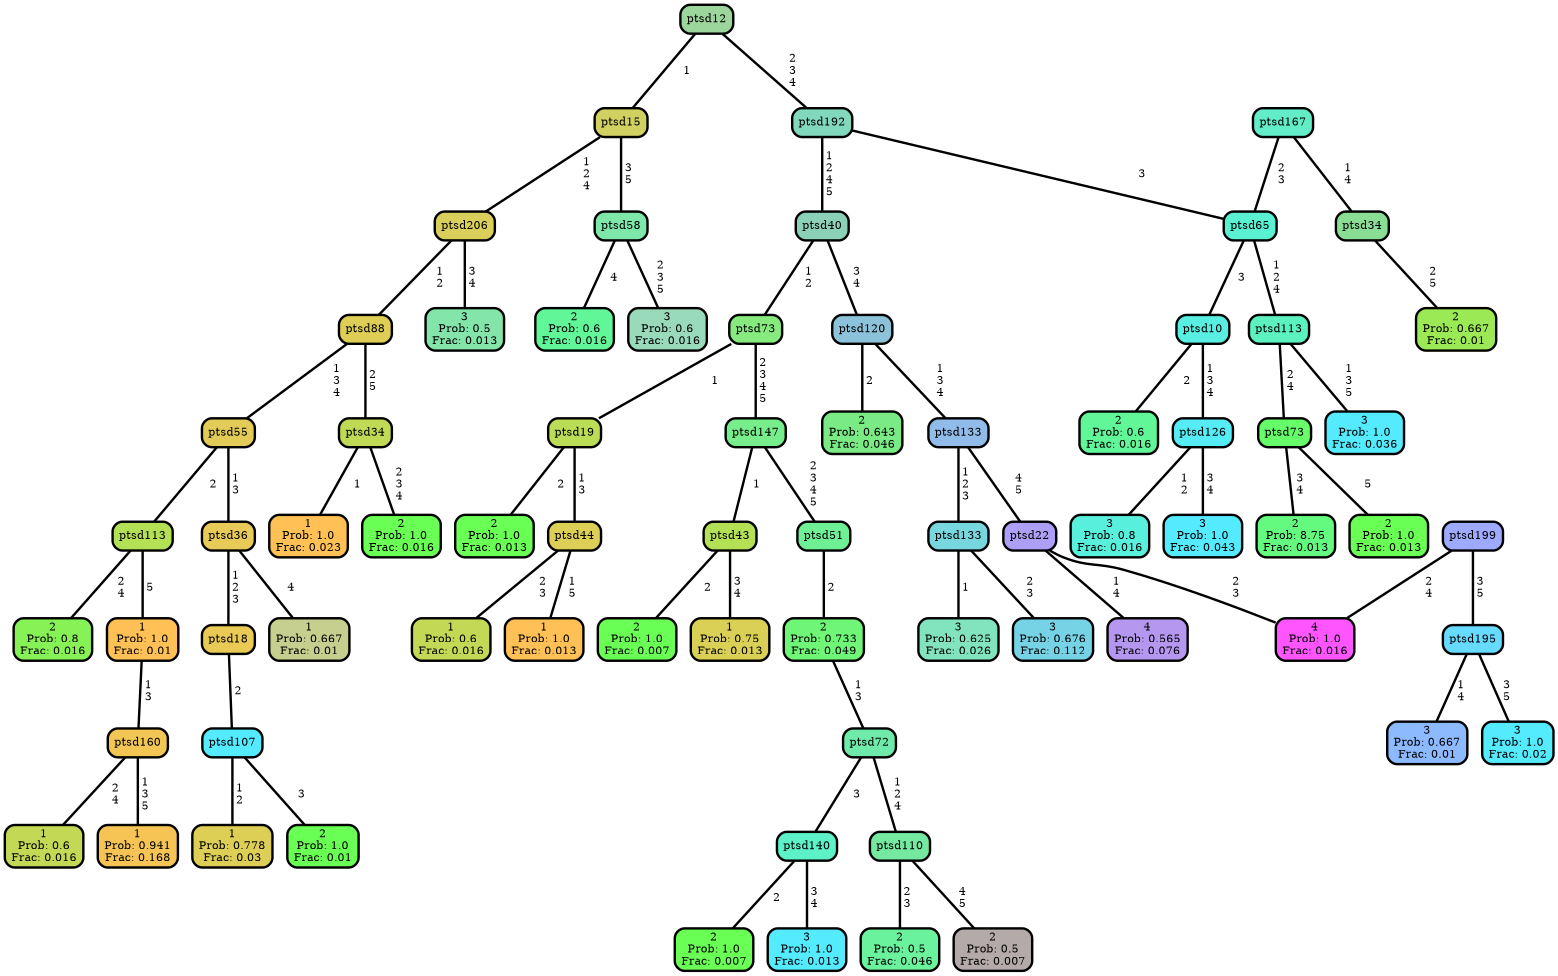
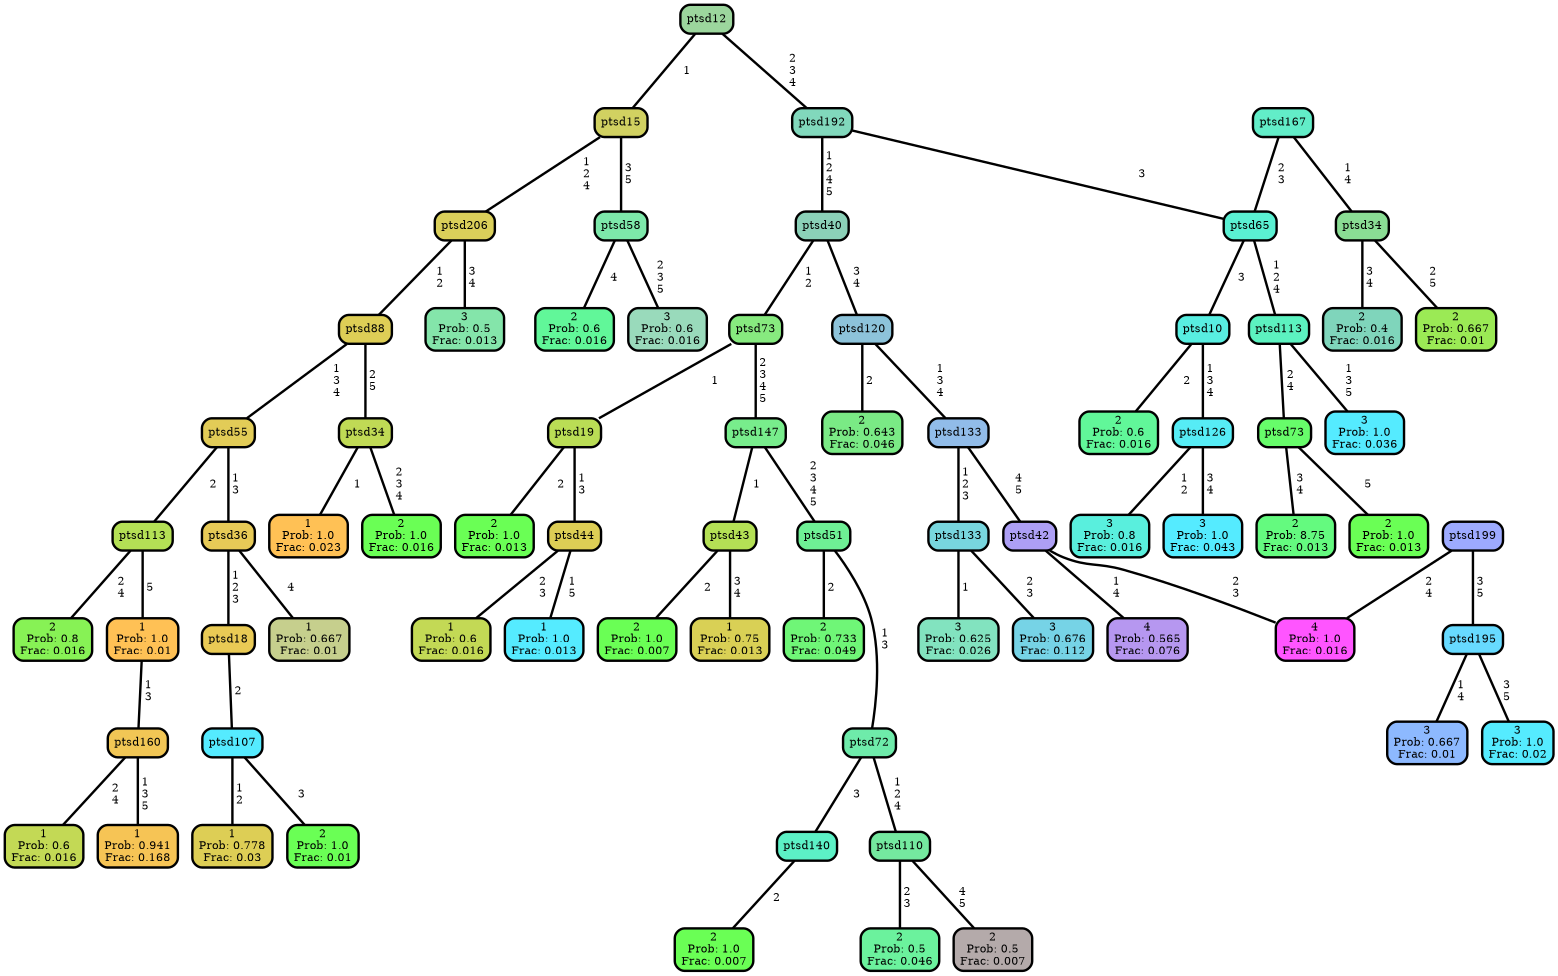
node "2 Prob: 0.4 Frac: 0.016": added
node "ptsd22": label "ptsd22" -> "ptsd42"
node "1 Prob: 1.0 Frac: 0.013": fillcolor #ffc155 -> #55ebff
edge "2 Prob: 0.733 Frac: 0.049" -- "ptsd72": now "ptsd51" -- "ptsd72"
node "3 Prob: 1.0 Frac: 0.013": removed
